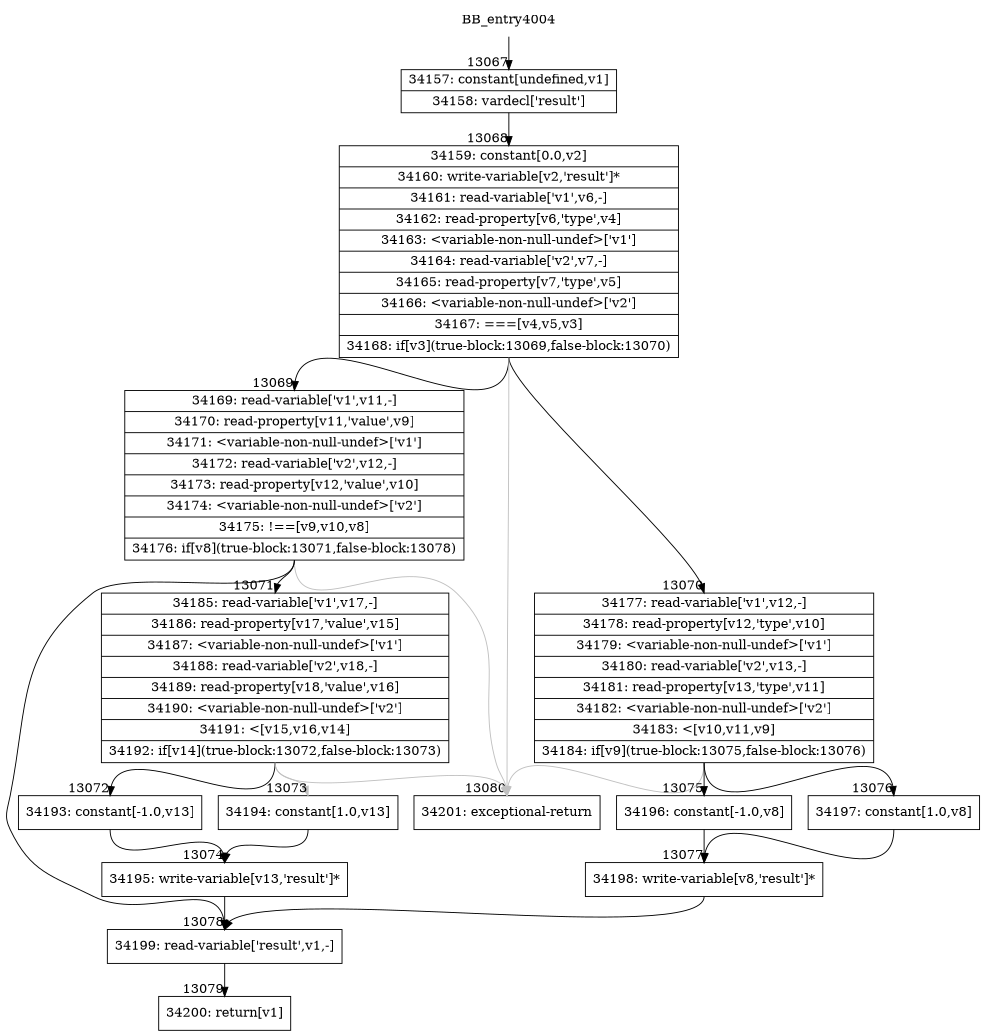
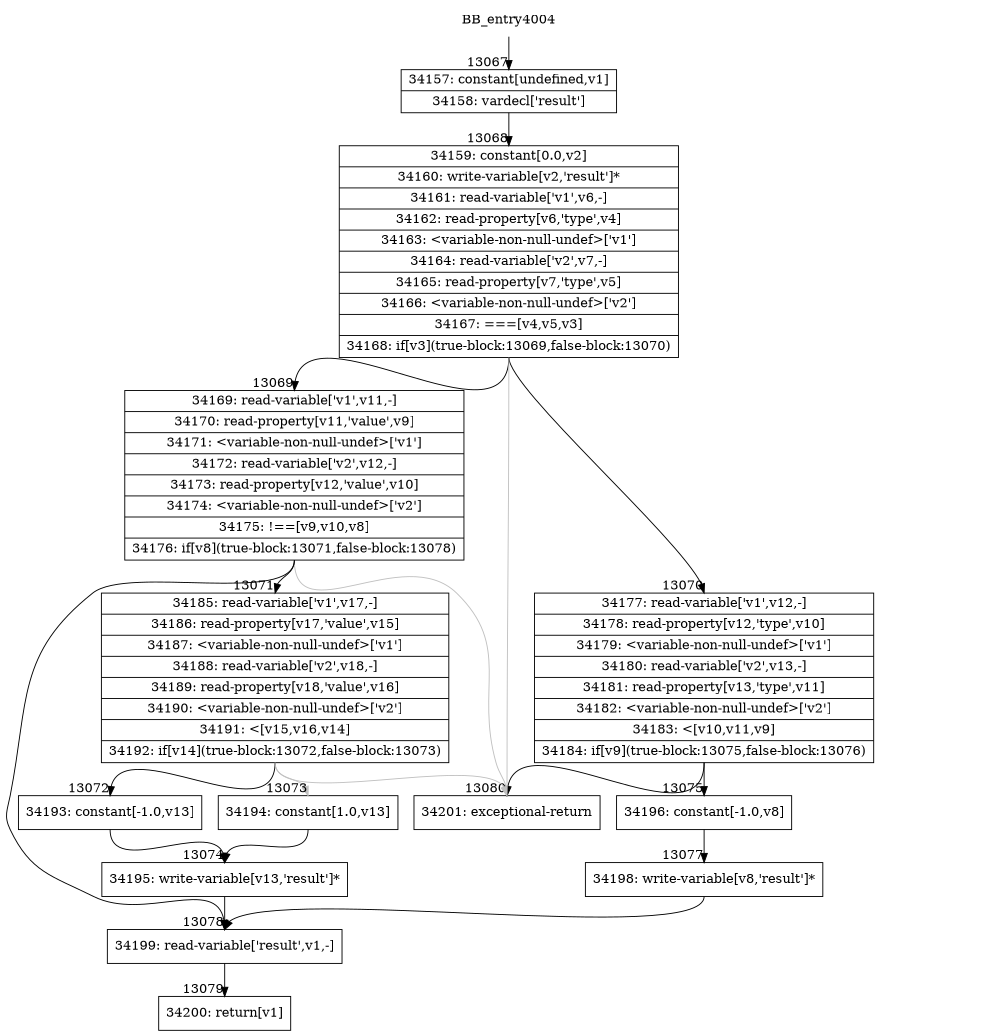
edge "34177: read-variable['v1',v12,-]" -> "34201: exceptional-return": color gray -> black
node "34197: constant[1.0,v8]": removed
